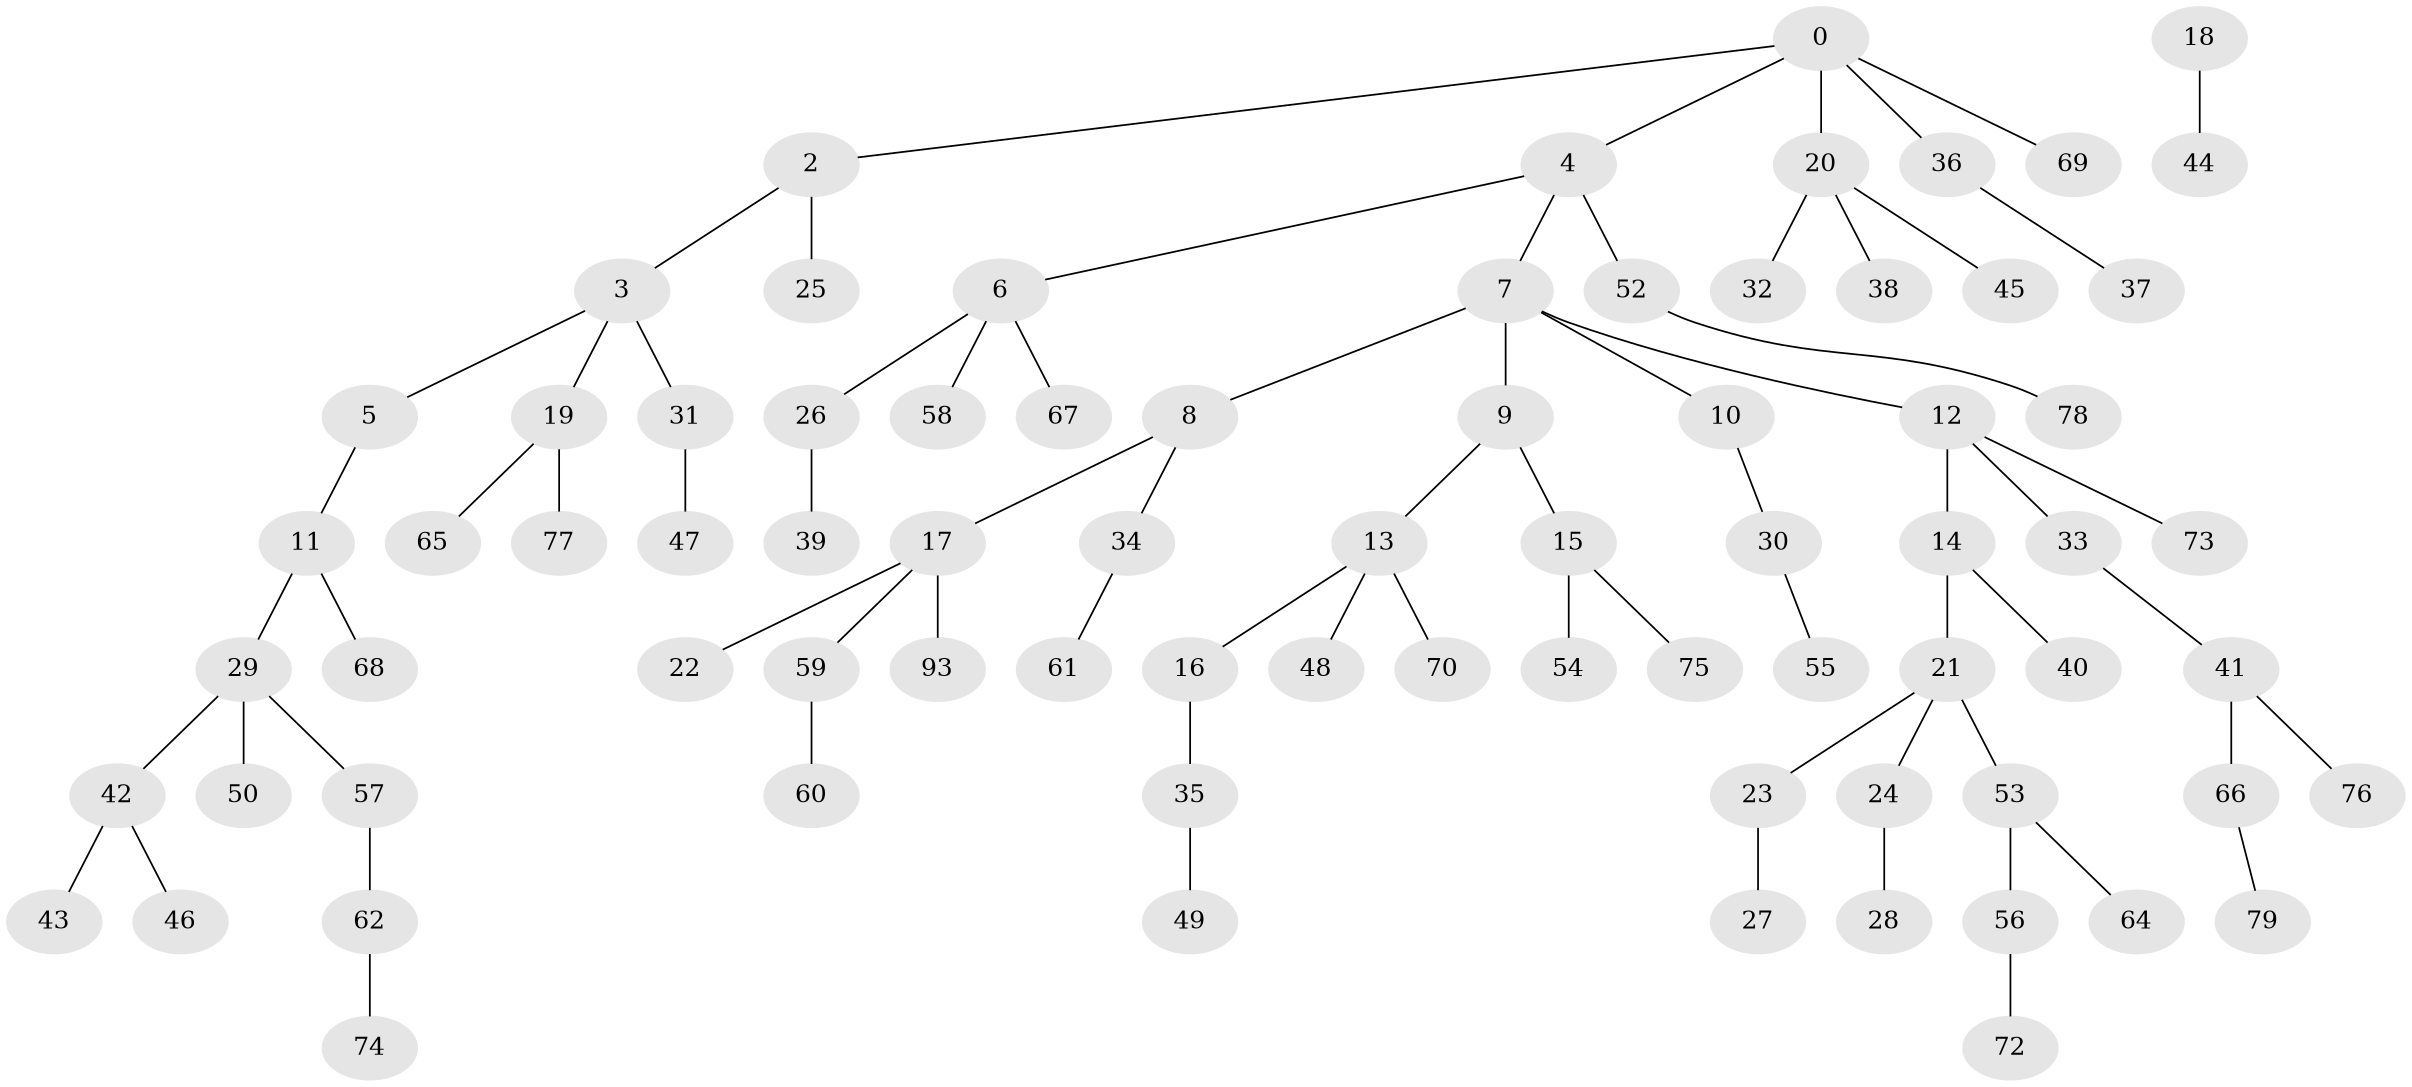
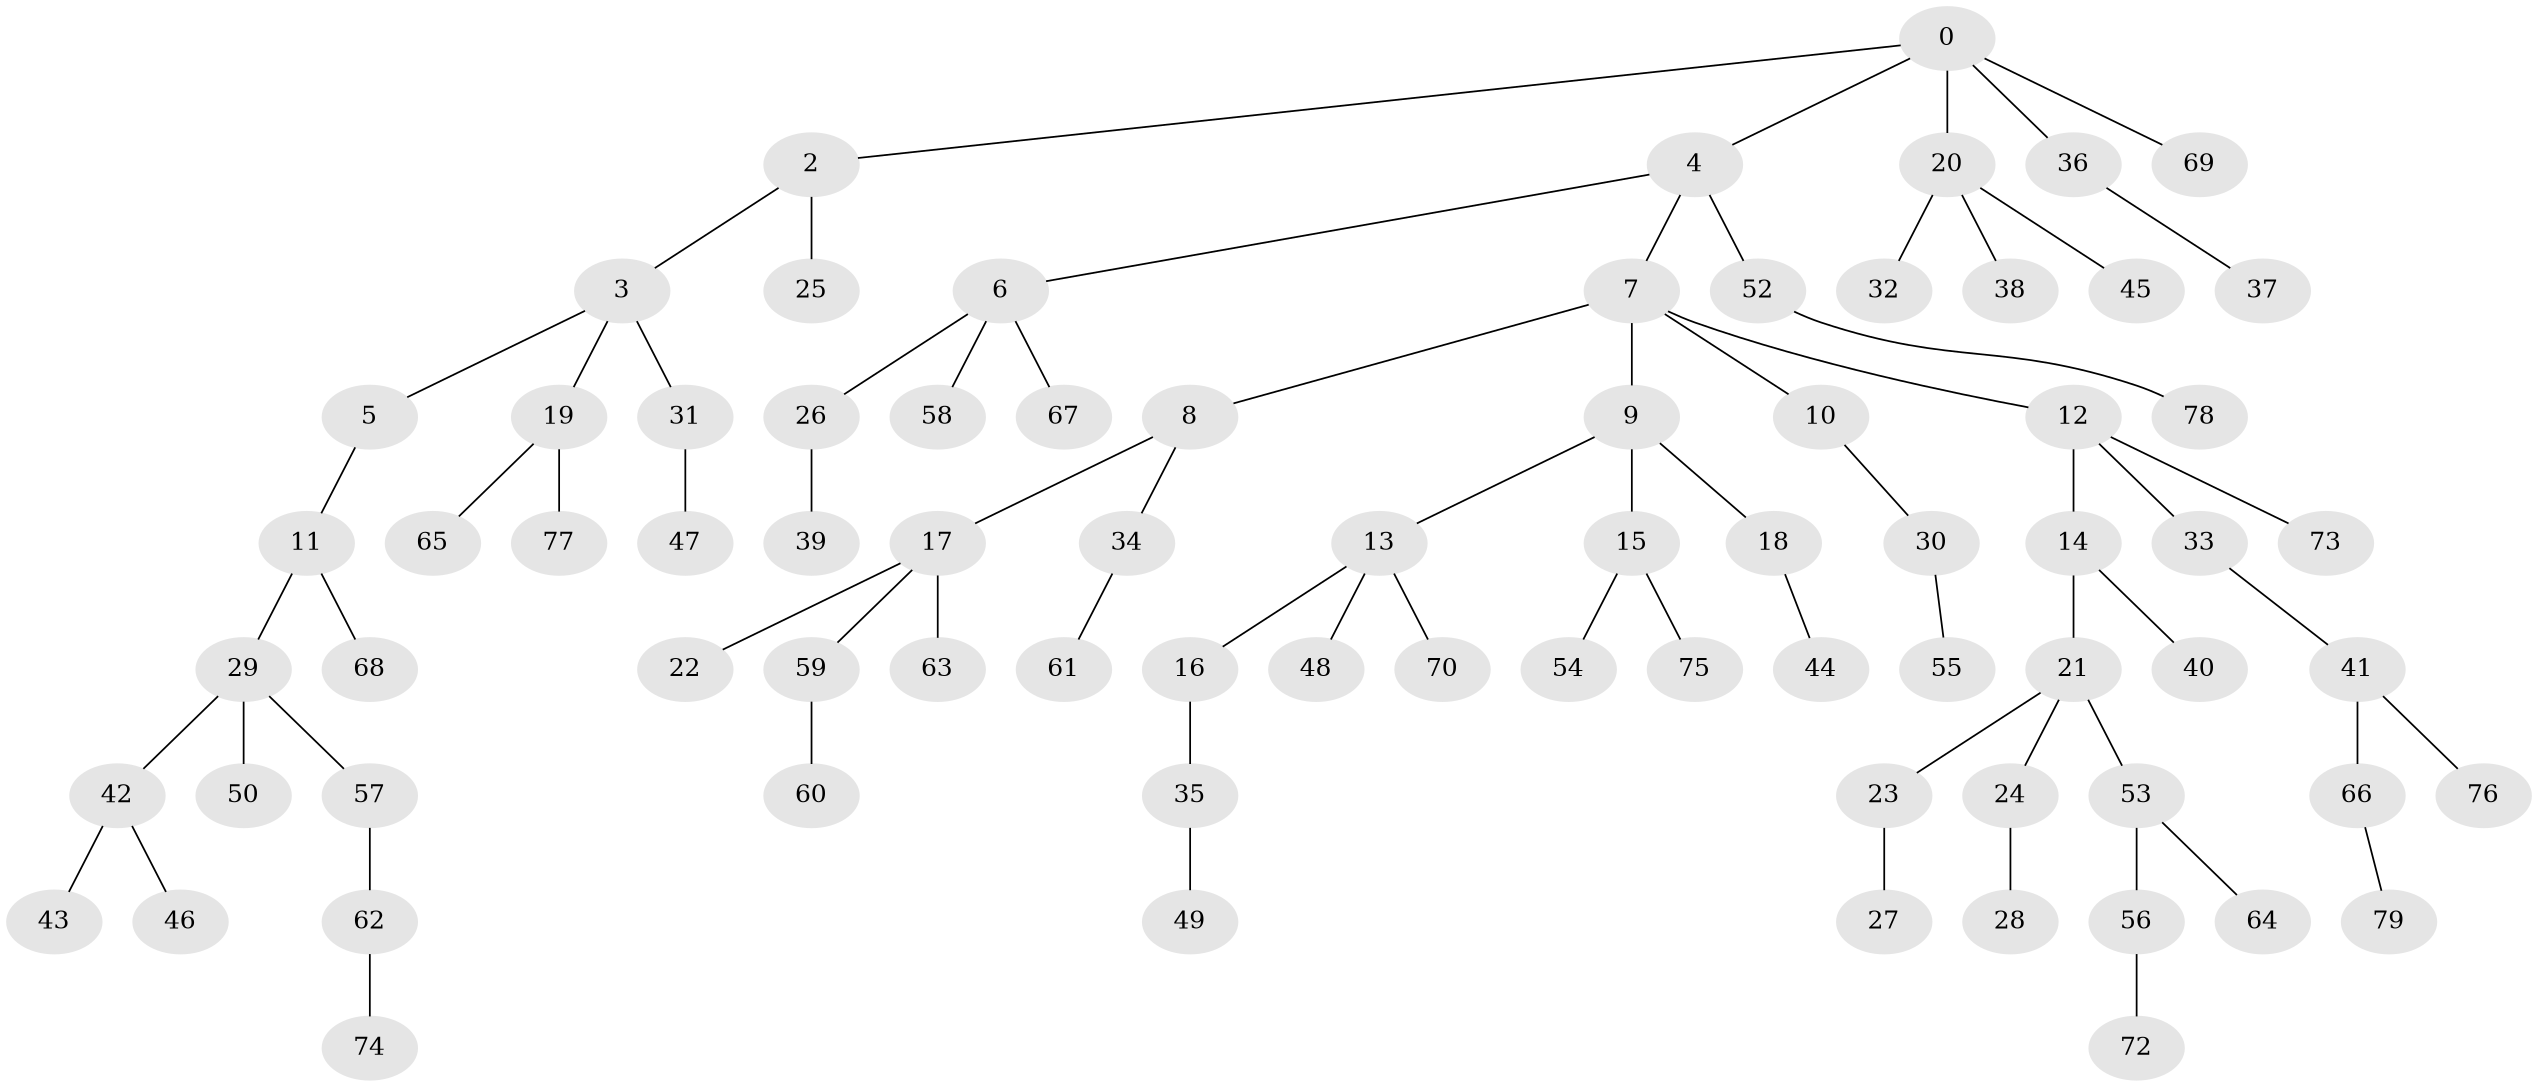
edge "9" -- "18": added
node "93": label "93" -> "63"
